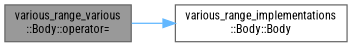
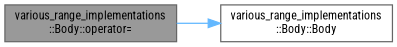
node "various_range_various ::Body::operator=": label "various_range_various ::Body::operator=" -> "various_range_implementations ::Body::operator="
